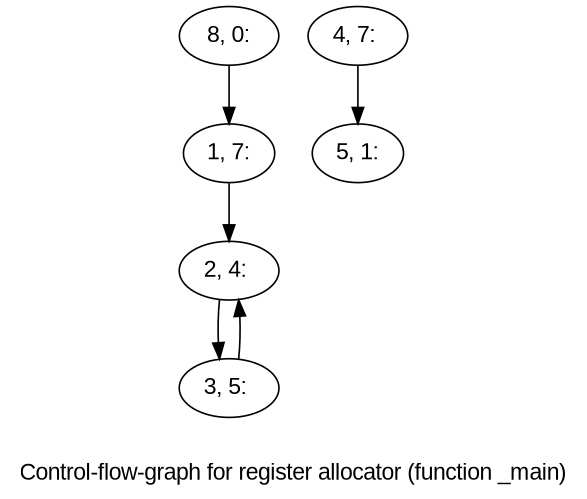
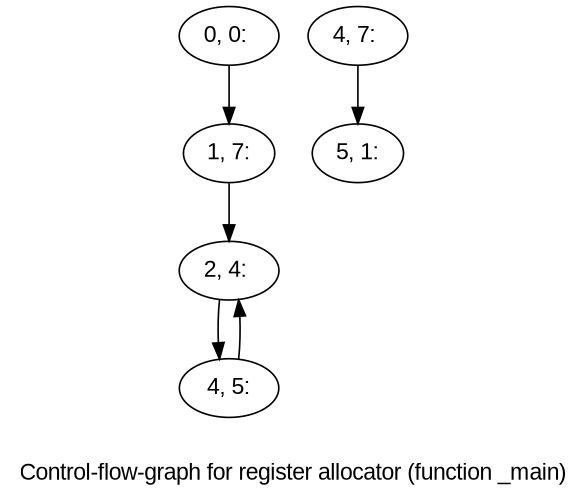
node "8, 0:": label "8, 0:" -> "0, 0:"
node "3, 5:": label "3, 5:" -> "4, 5:"
